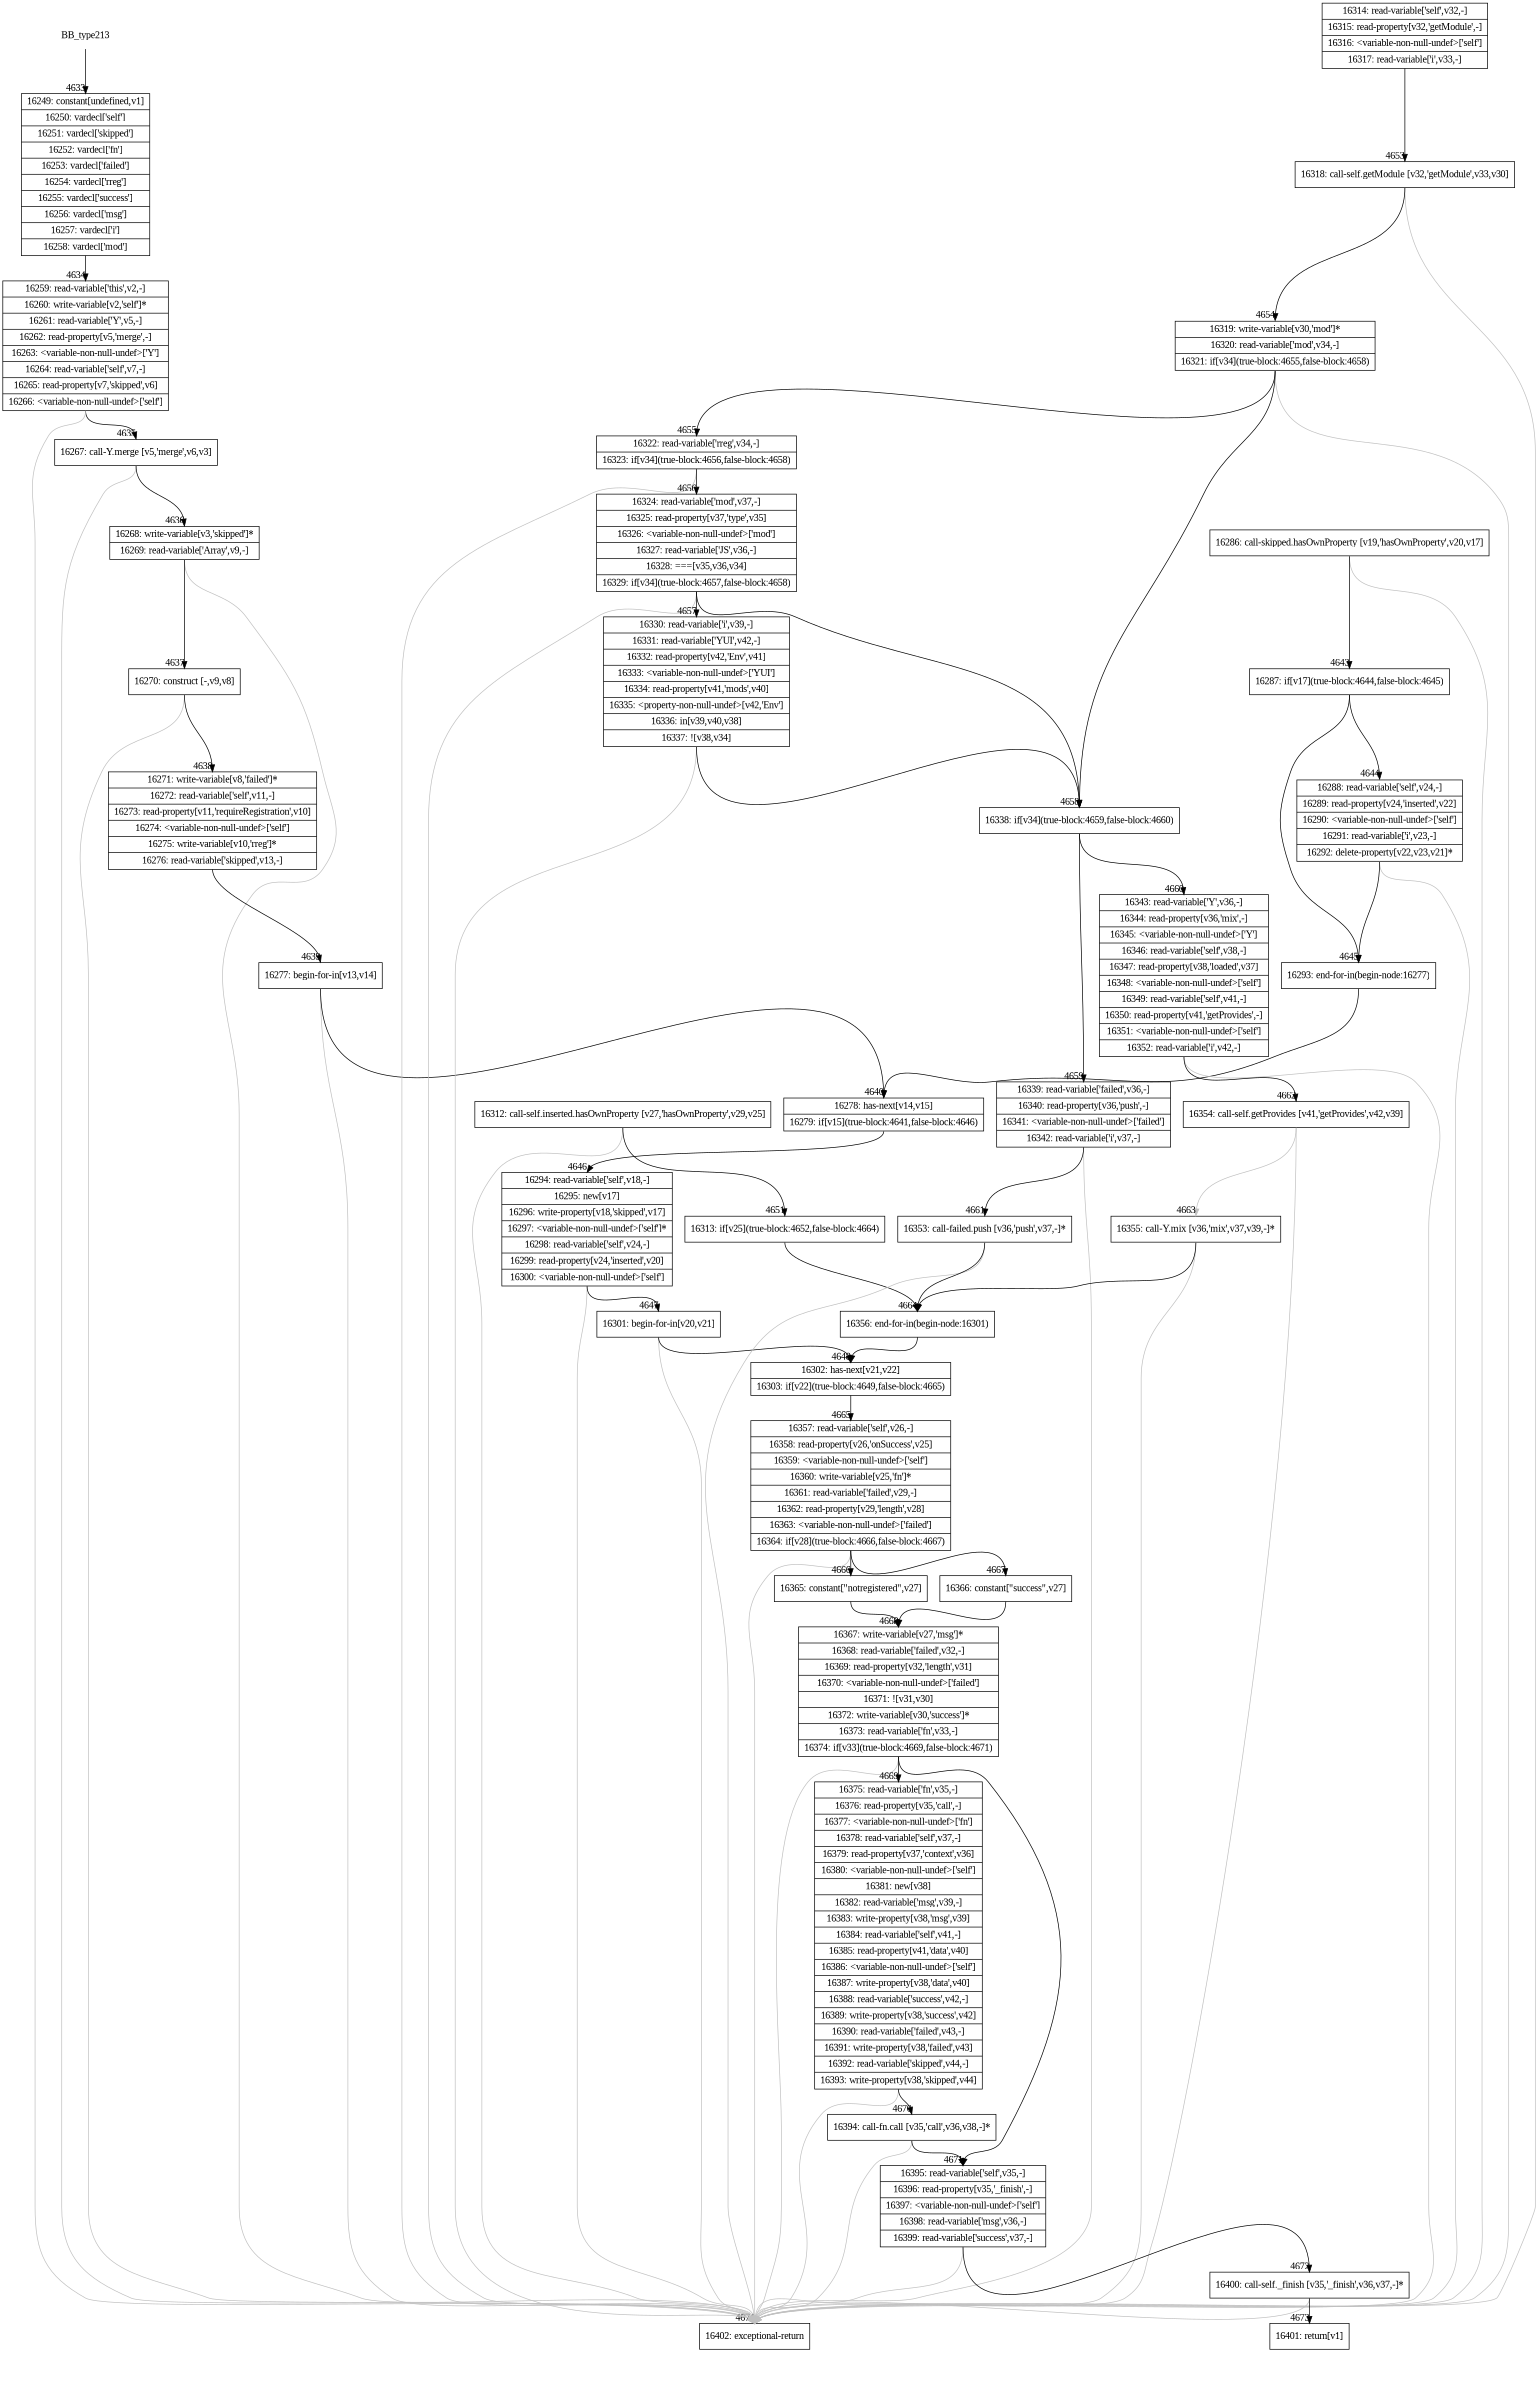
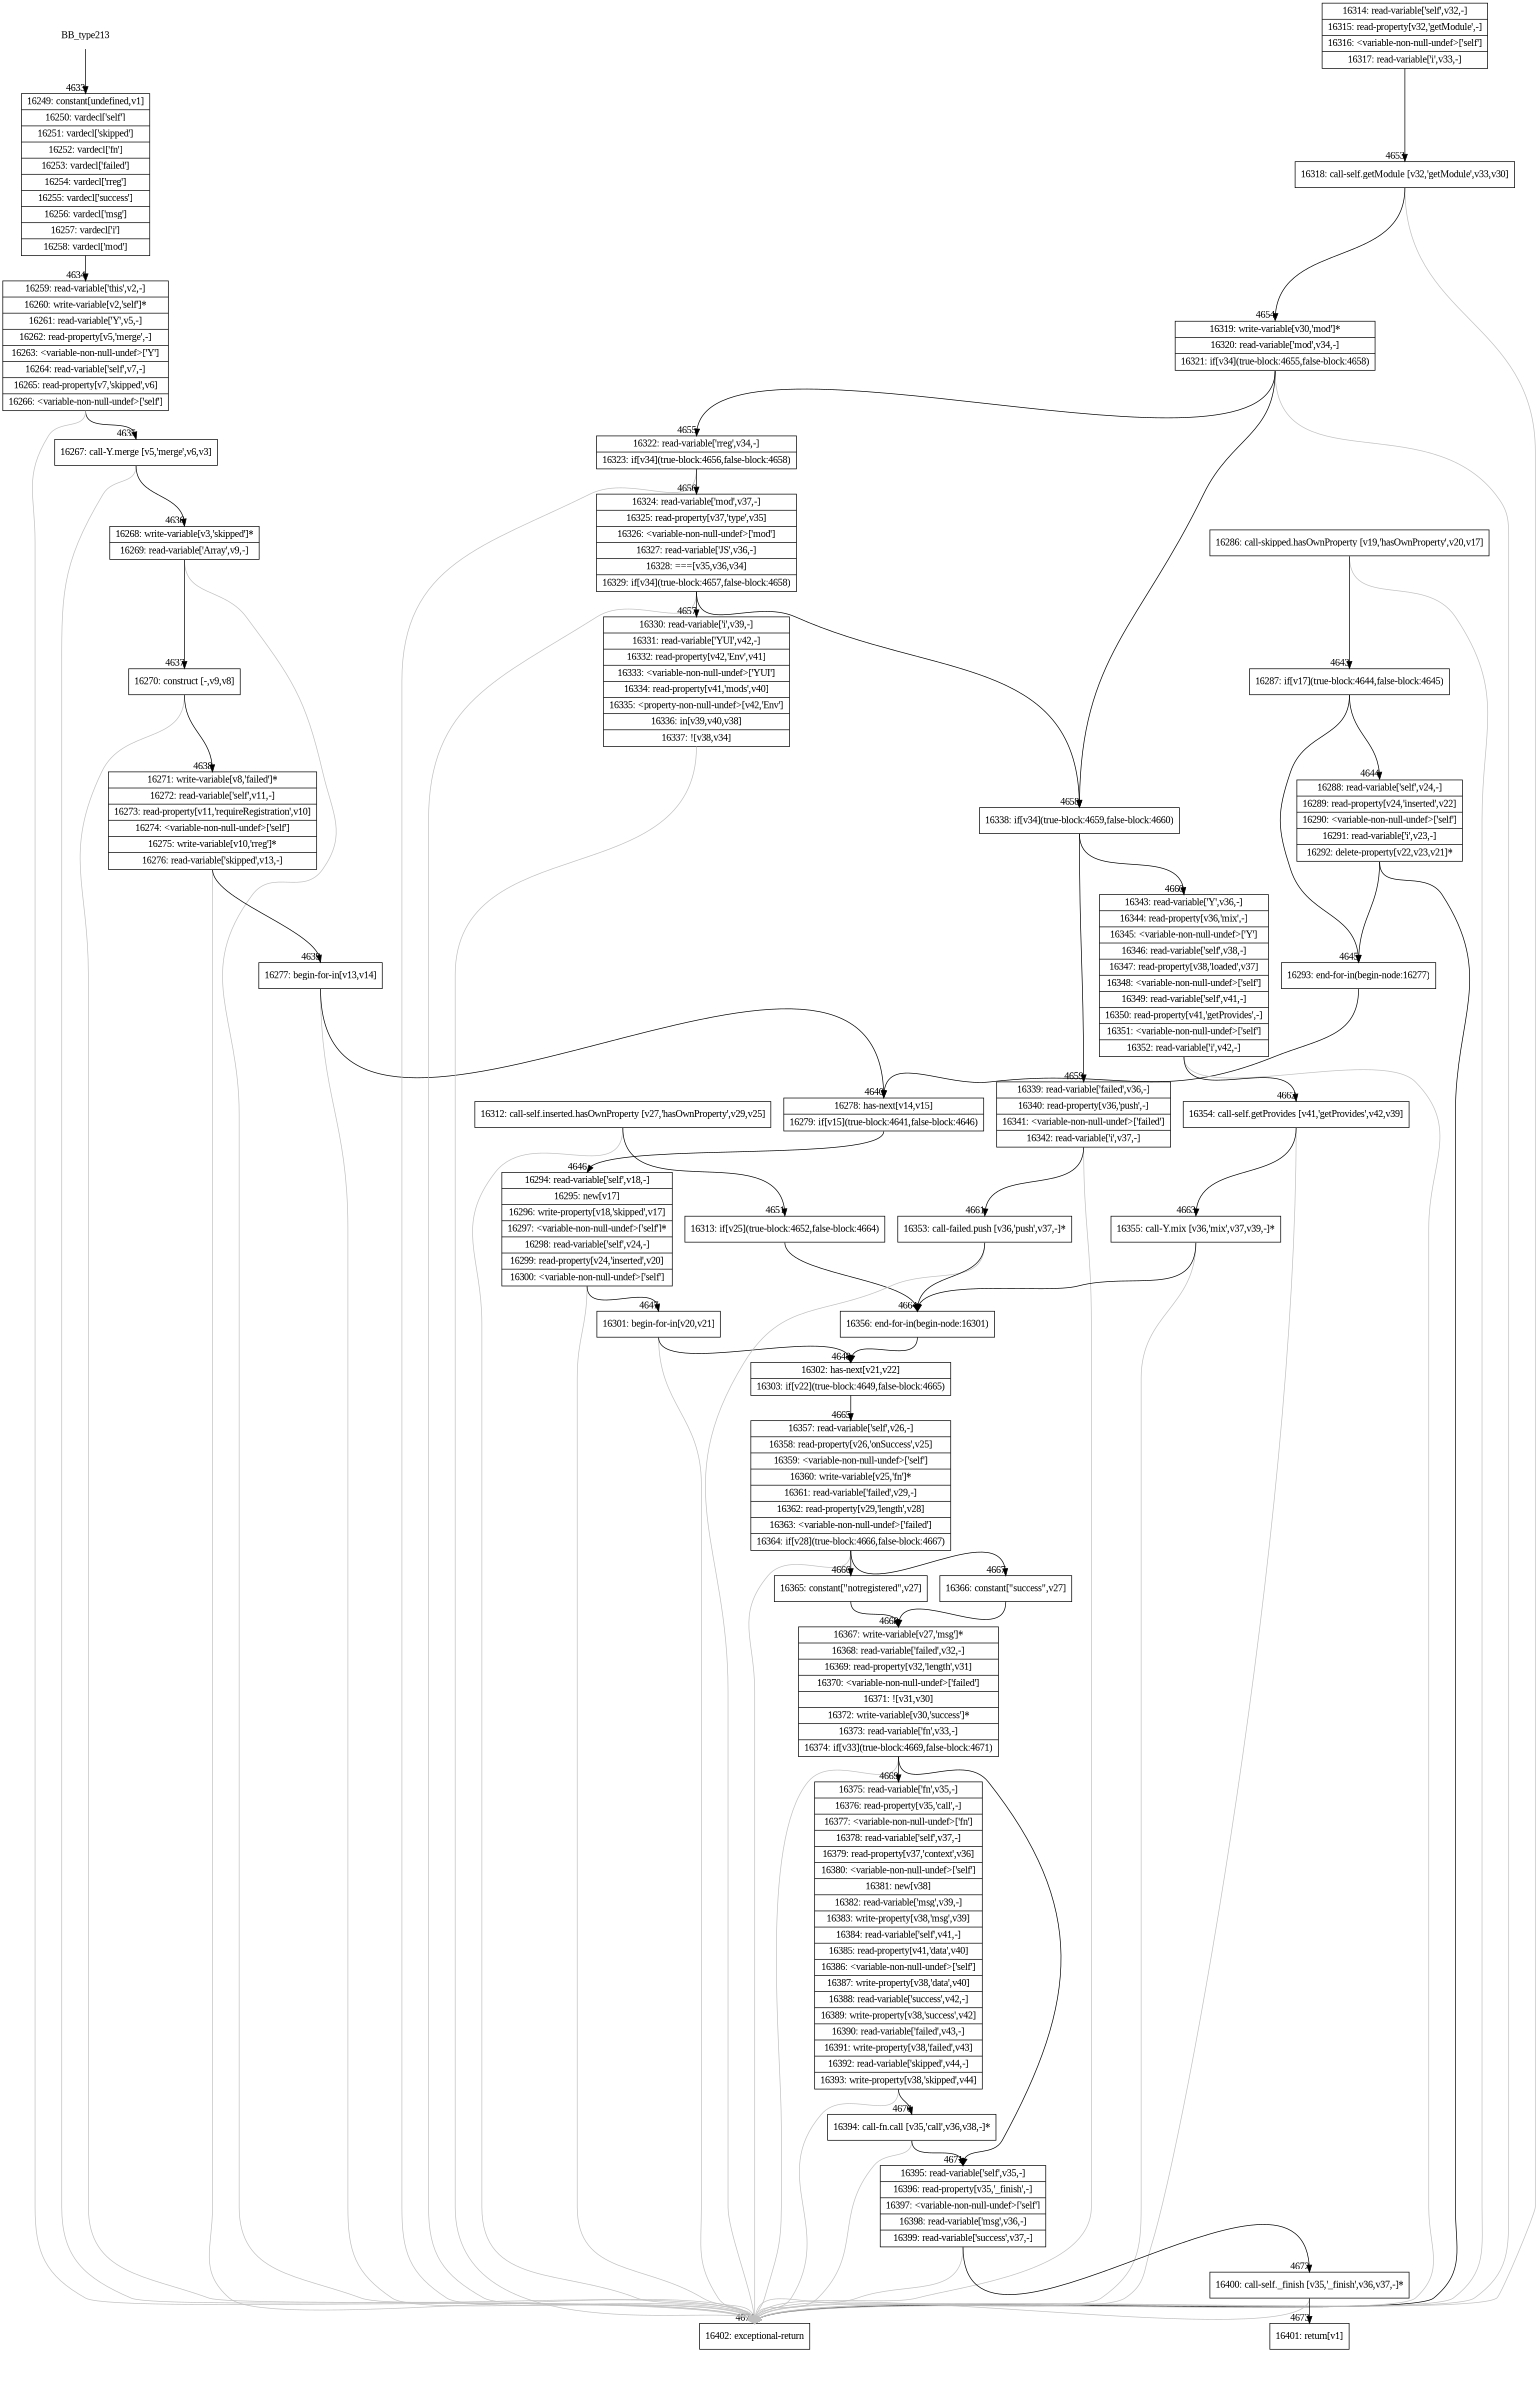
edge "16330: read-variable['i',v39,-]" -> "16338: if[v34](true-block:4659,false-block:4660)": removed
edge "16354: call-self.getProvides [v41,'getProvides',v42,v39]" -> "16355: call-Y.mix [v36,'mix',v37,v39,-]*": color gray -> black
edge "16271: write-variable[v8,'failed']*" -> "16402: exceptional-return": added
edge "16288: read-variable['self',v24,-]" -> "16402: exceptional-return": color gray -> black
